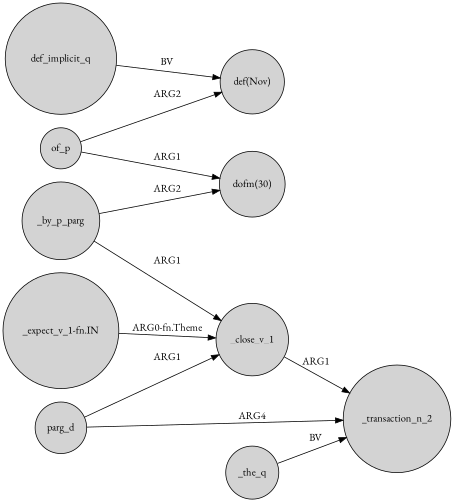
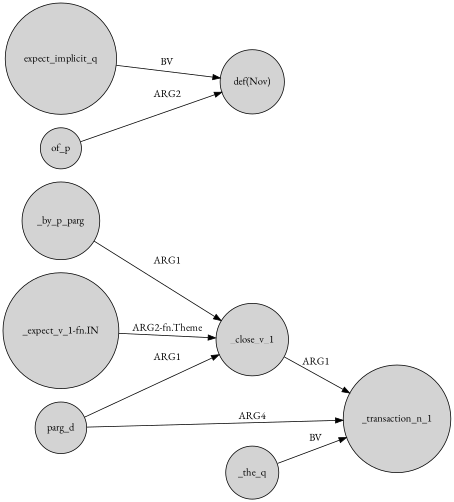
node "def_implicit_q": label "def_implicit_q" -> "expect_implicit_q"
node "dofm(30)": removed
edge "_expect_v_1-fn.IN" -> "_close_v_1": label "ARG0-fn.Theme" -> "ARG2-fn.Theme"
node "_transaction_n_2": label "_transaction_n_2" -> "_transaction_n_1"
